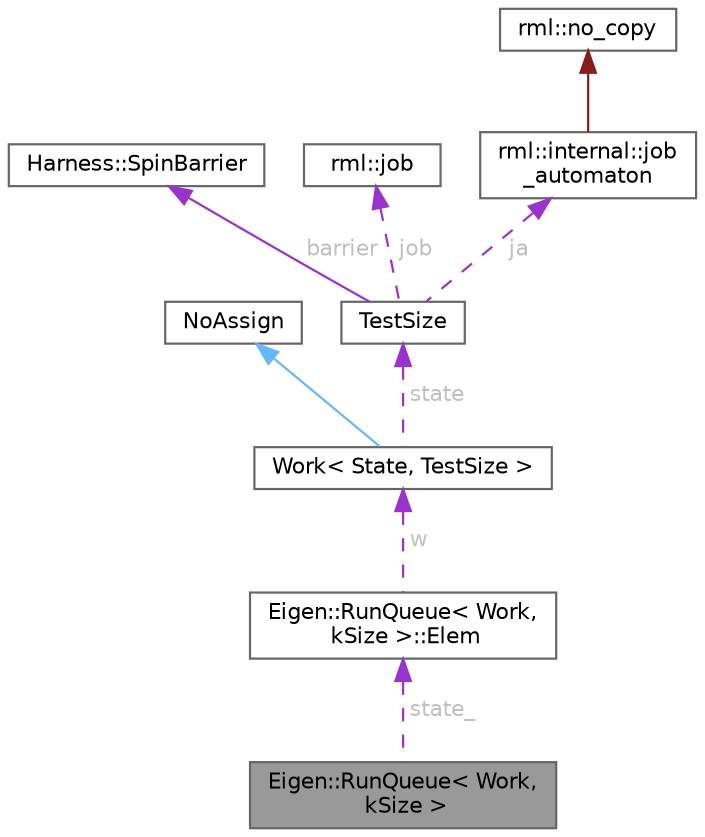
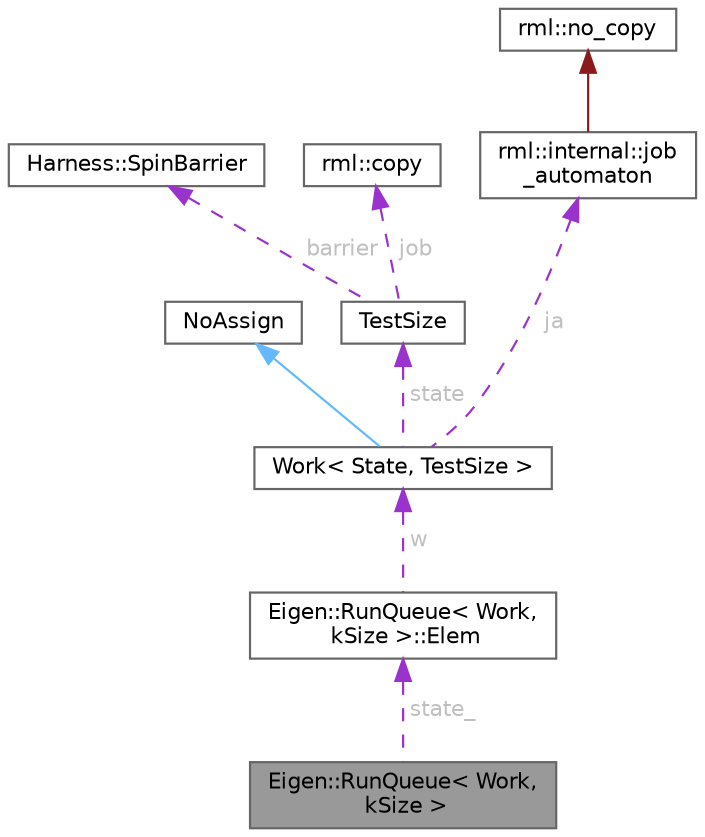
node "rml::job": label "rml::job" -> "rml::copy"
edge "TestSize" -> "Harness::SpinBarrier": style solid -> dashed
edge "TestSize" -> "rml::internal::job _automaton": now "Work< State, TestSize >" -> "rml::internal::job _automaton"
